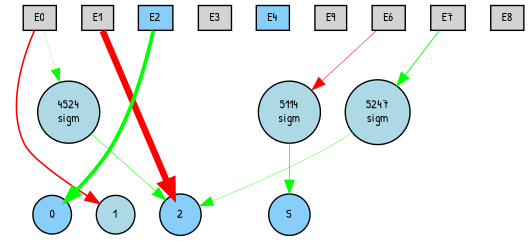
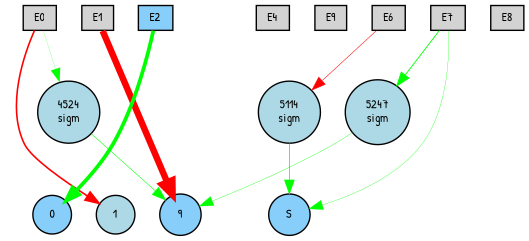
node "E3": removed
node "E4": fillcolor lightskyblue -> lightgray
edge "E7" -> "S": added
node "2": label "2" -> "9"
